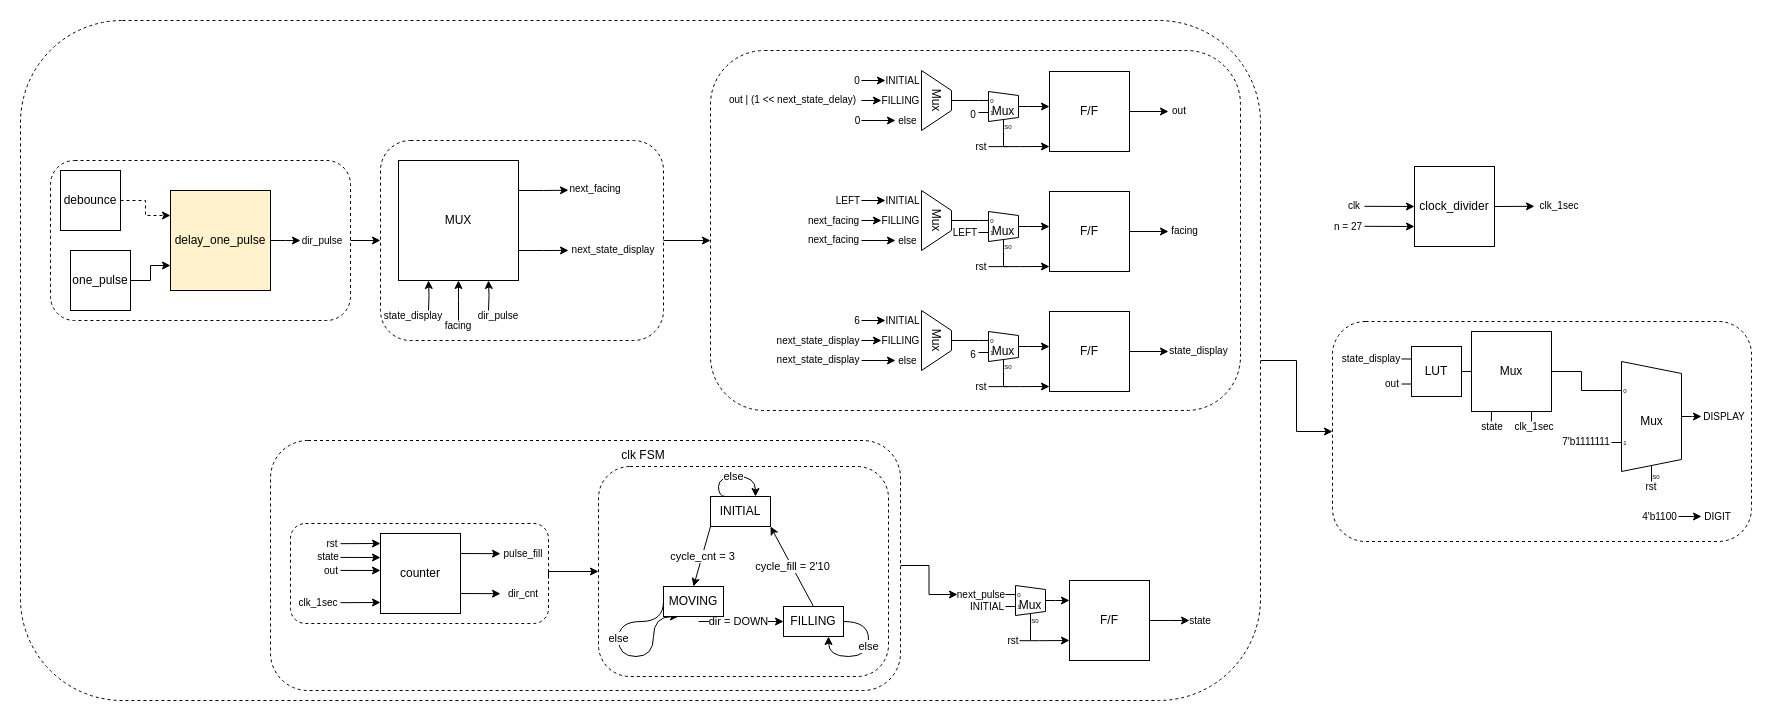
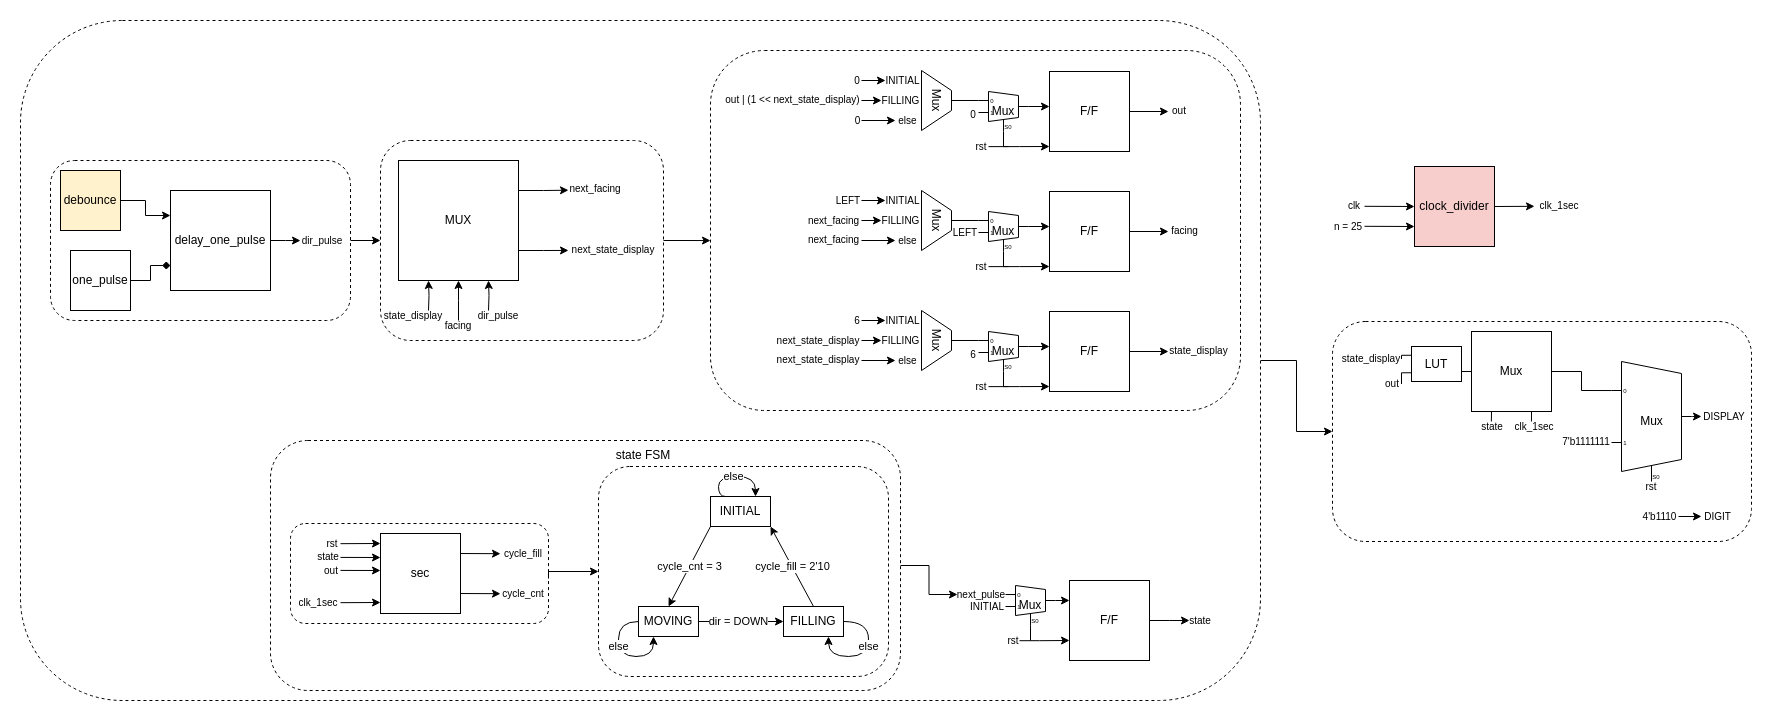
node "out | (1 << next_state_delay)": label "out | (1 << next_state_delay)" -> "out | (1 << next_state_display)"
node "debounce": fillcolor #ffffff -> #fff2cc
edge "debounce" -> "delay_one_pulse": style dashed -> solid
node "clock_divider": fillcolor #ffffff -> #f8cecc
node "n = 27": label "n = 27" -> "n = 25"
node "delay_one_pulse": fillcolor #fff2cc -> #ffffff
edge "one_pulse" -> "delay_one_pulse": arrowhead classic -> diamond
node "LUT": size 50x50 -> 50x35
node "clk FSM": label "clk FSM" -> "state FSM"
node "4'b1100": label "4'b1100" -> "4'b1110"
node "pulse_fill": label "pulse_fill" -> "cycle_fill"
node "counter": label "counter" -> "sec"
node "dir_cnt": label "dir_cnt" -> "cycle_cnt"
node "MOVING": moved (694, 602) -> (669, 622)
